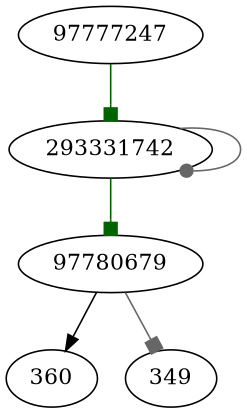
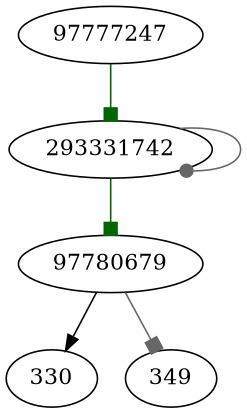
node "360": label "360" -> "330"
